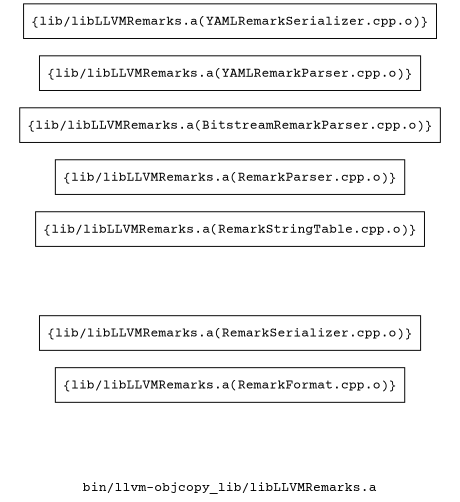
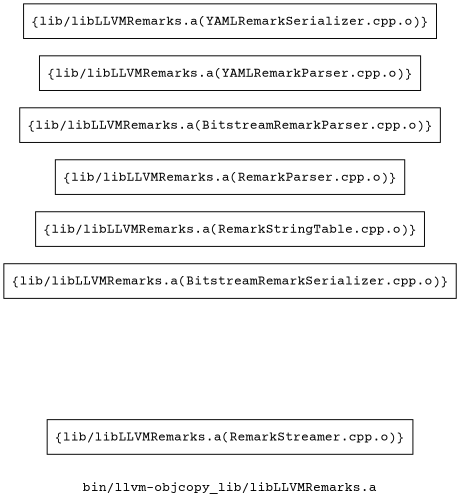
node "{lib/libLLVMRemarks.a(BitstreamRemarkSerializer.cpp.o)}": added
node "{lib/libLLVMRemarks.a(RemarkSerializer.cpp.o)}": removed
node "{lib/libLLVMRemarks.a(RemarkFormat.cpp.o)}": removed
node "{lib/libLLVMRemarks.a(RemarkStreamer.cpp.o)}": added
